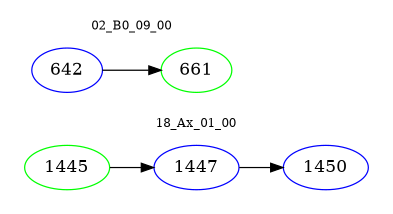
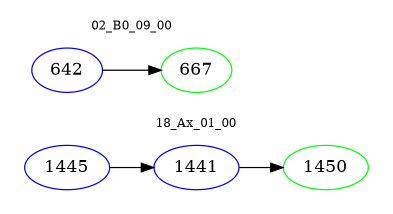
node "661": label "661" -> "667"
node "1445": color green -> blue
node "1447": label "1447" -> "1441"
node "1450": color blue -> green
